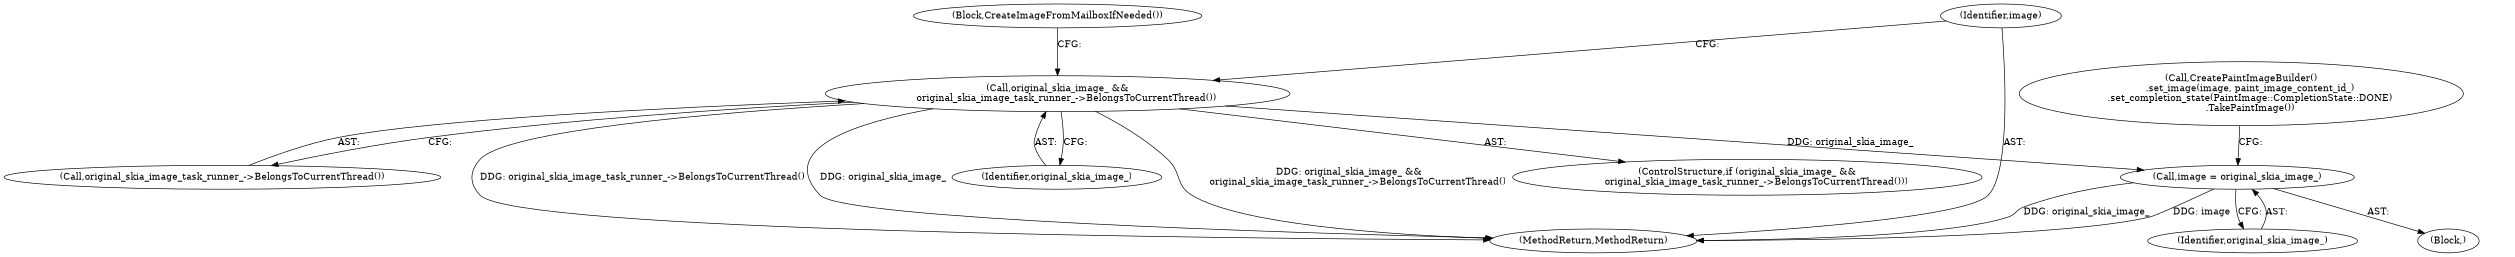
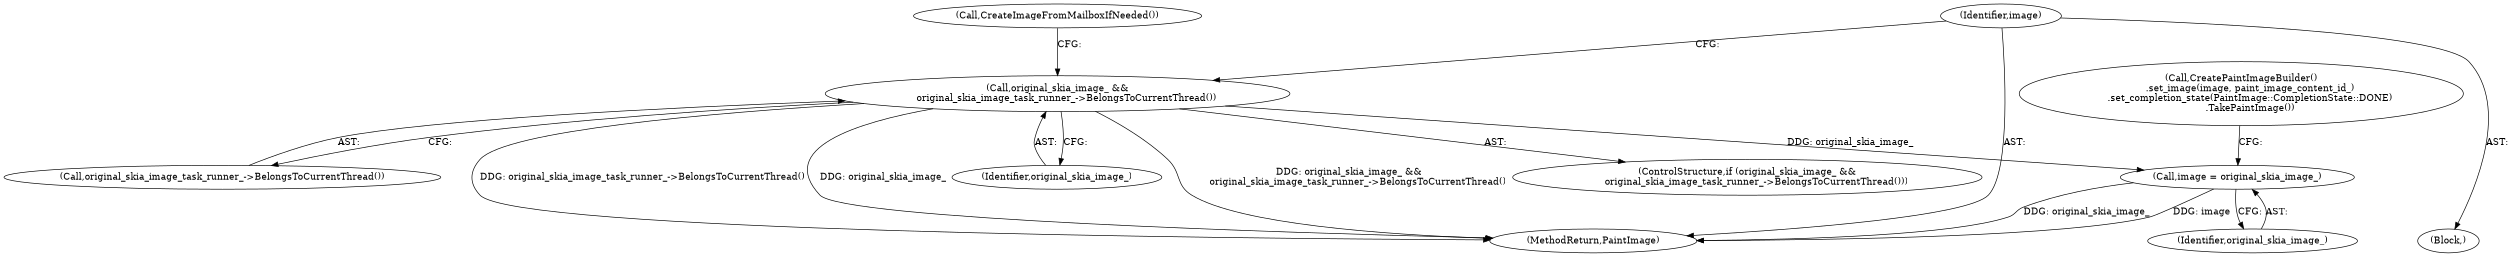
node "(Block,CreateImageFromMailboxIfNeeded())": label "(Block,CreateImageFromMailboxIfNeeded())" -> "(Call,CreateImageFromMailboxIfNeeded())"
edge "(Call,image = original_skia_image_)" -> "(Block,)": now "(Identifier,image)" -> "(Block,)"
node "(MethodReturn,MethodReturn)": label "(MethodReturn,MethodReturn)" -> "(MethodReturn,PaintImage)"
